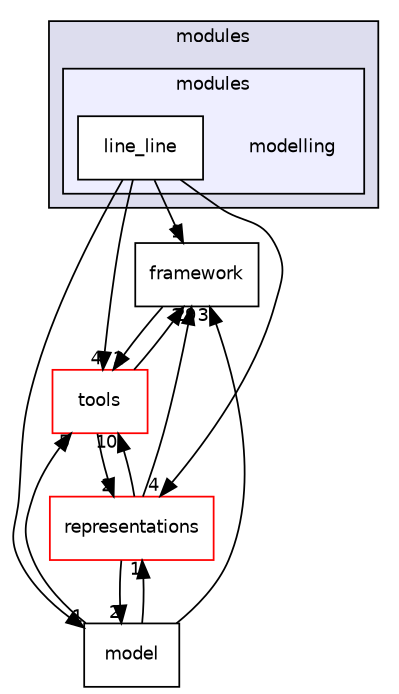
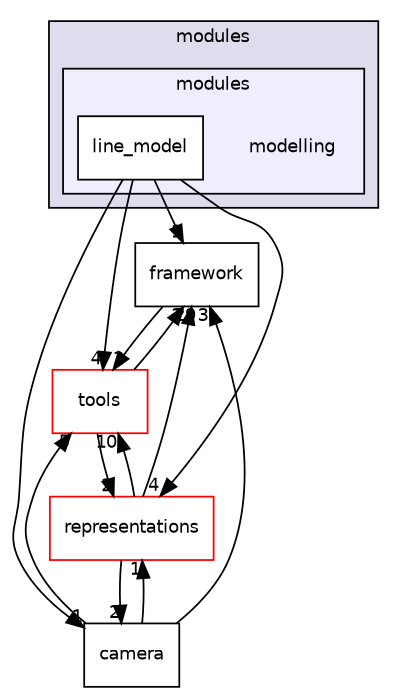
node "line_line": label "line_line" -> "line_model"
node "model": label "model" -> "camera"
